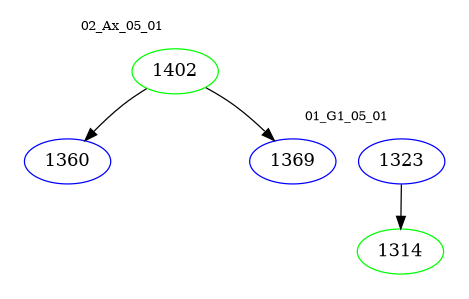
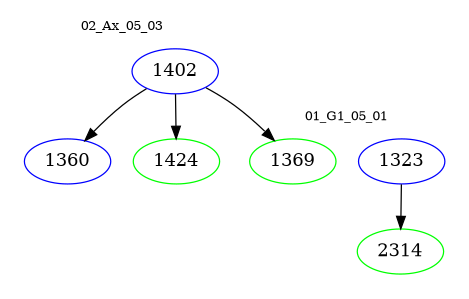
cluster "02_Ax_05_01": label "02_Ax_05_01" -> "02_Ax_05_03"
node "1402": color green -> blue
node "1424": added
node "1369": color blue -> green
node "1314": label "1314" -> "2314"
